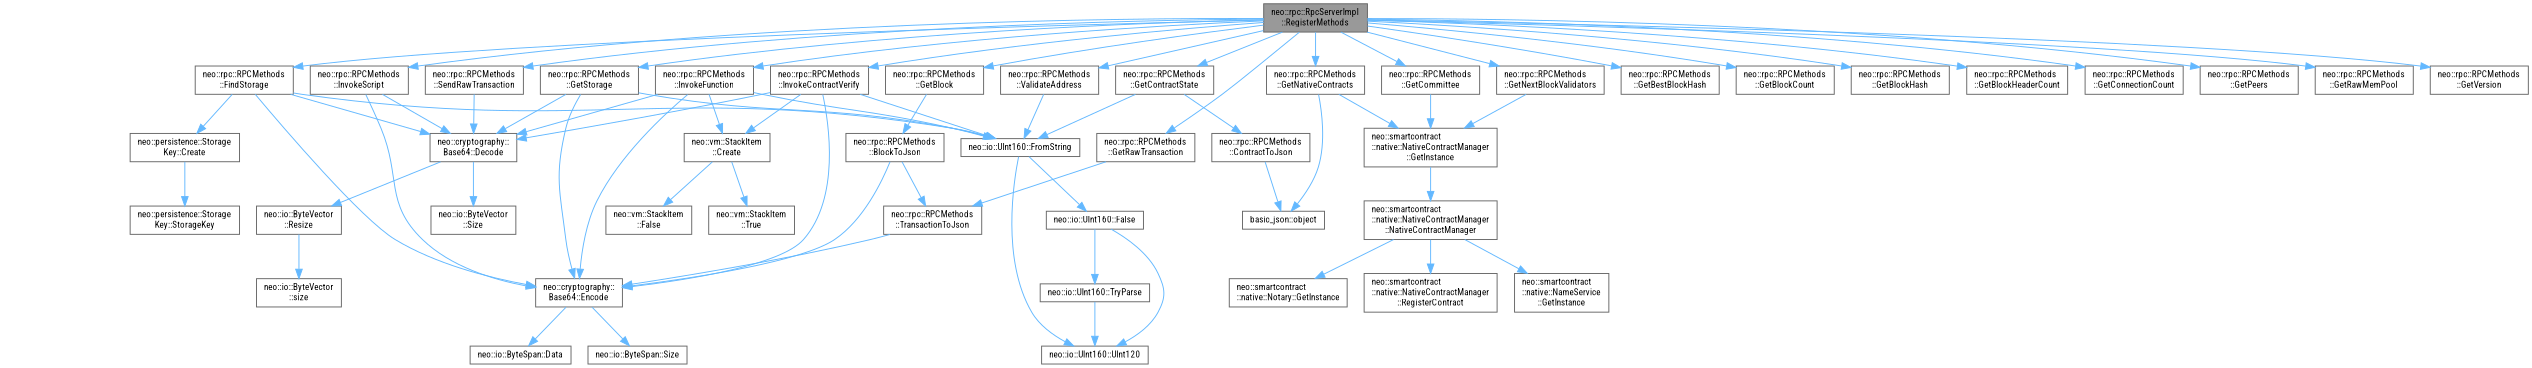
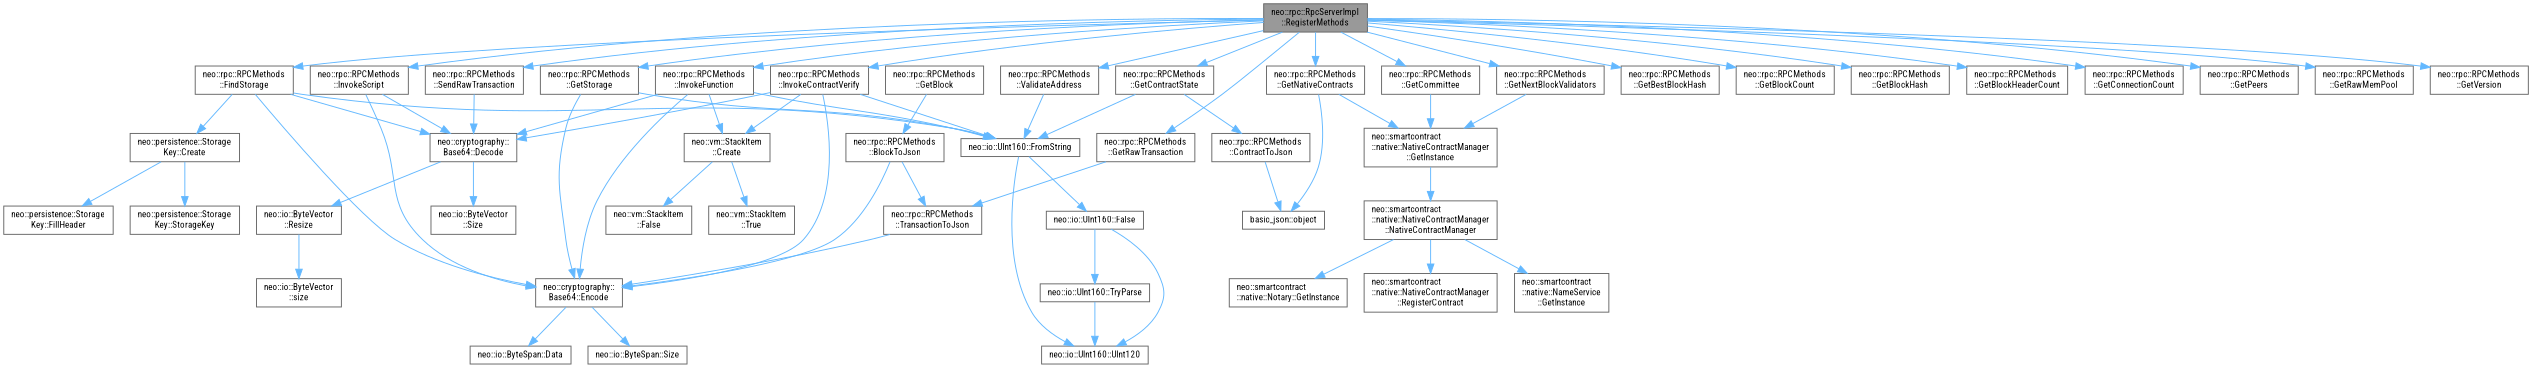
edge "neo::rpc::RpcServerImpl ::RegisterMethods" -> "neo::rpc::RPCMethods ::GetBlock": removed
edge "neo::rpc::RPCMethods ::GetStorage" -> "neo::cryptography:: Base64::Decode": removed
node "neo::persistence::Storage Key::FillHeader": added
